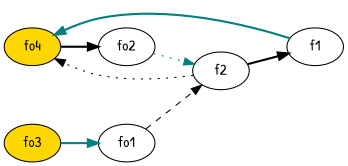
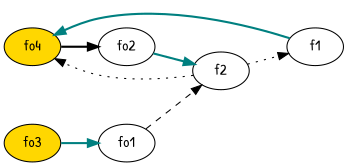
edge "fo2" -> "f2": style dotted -> bold
edge "f2" -> "f1": style bold -> dotted
